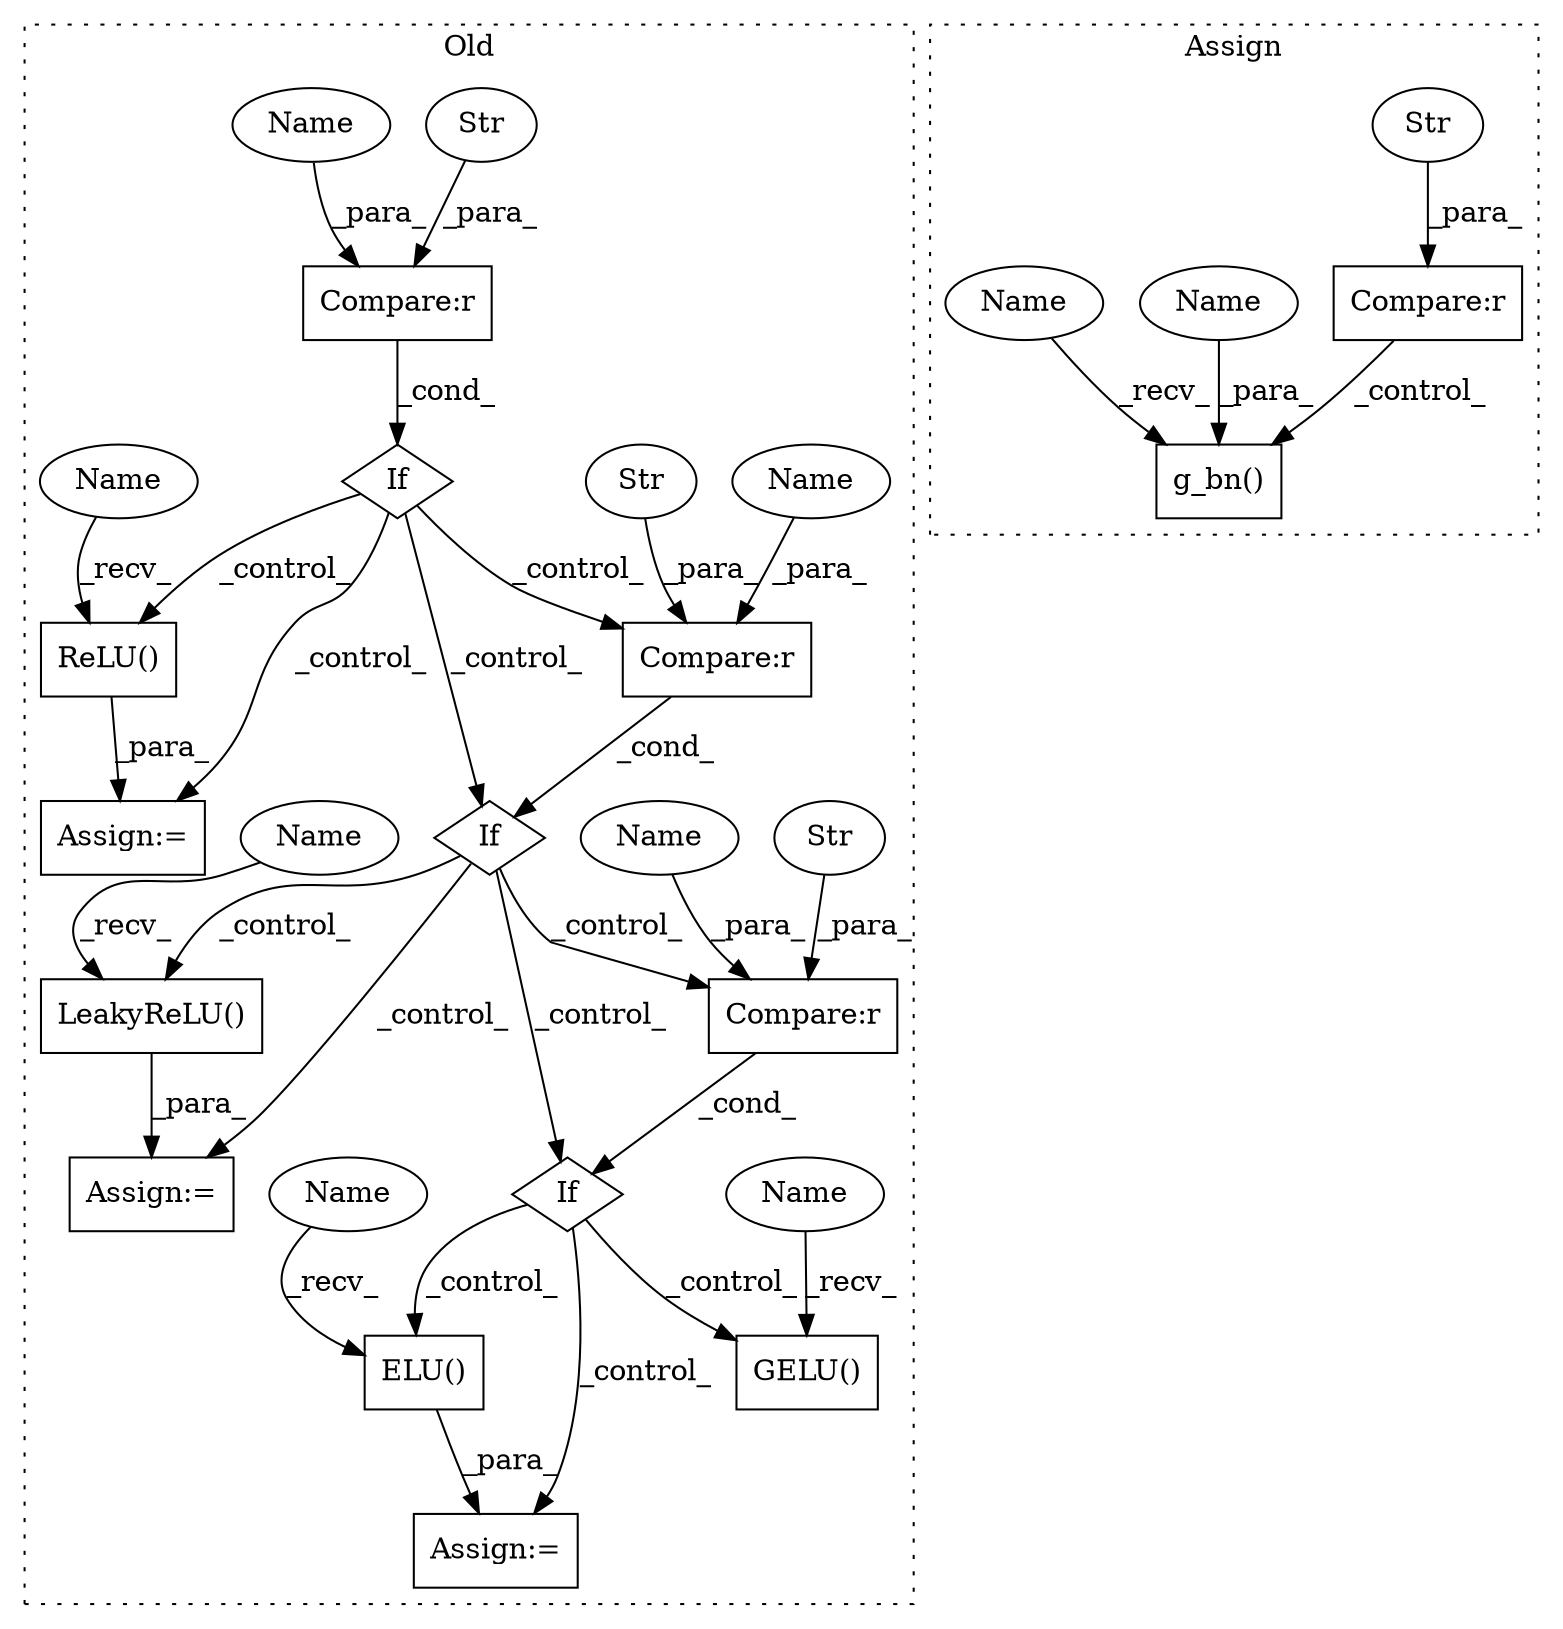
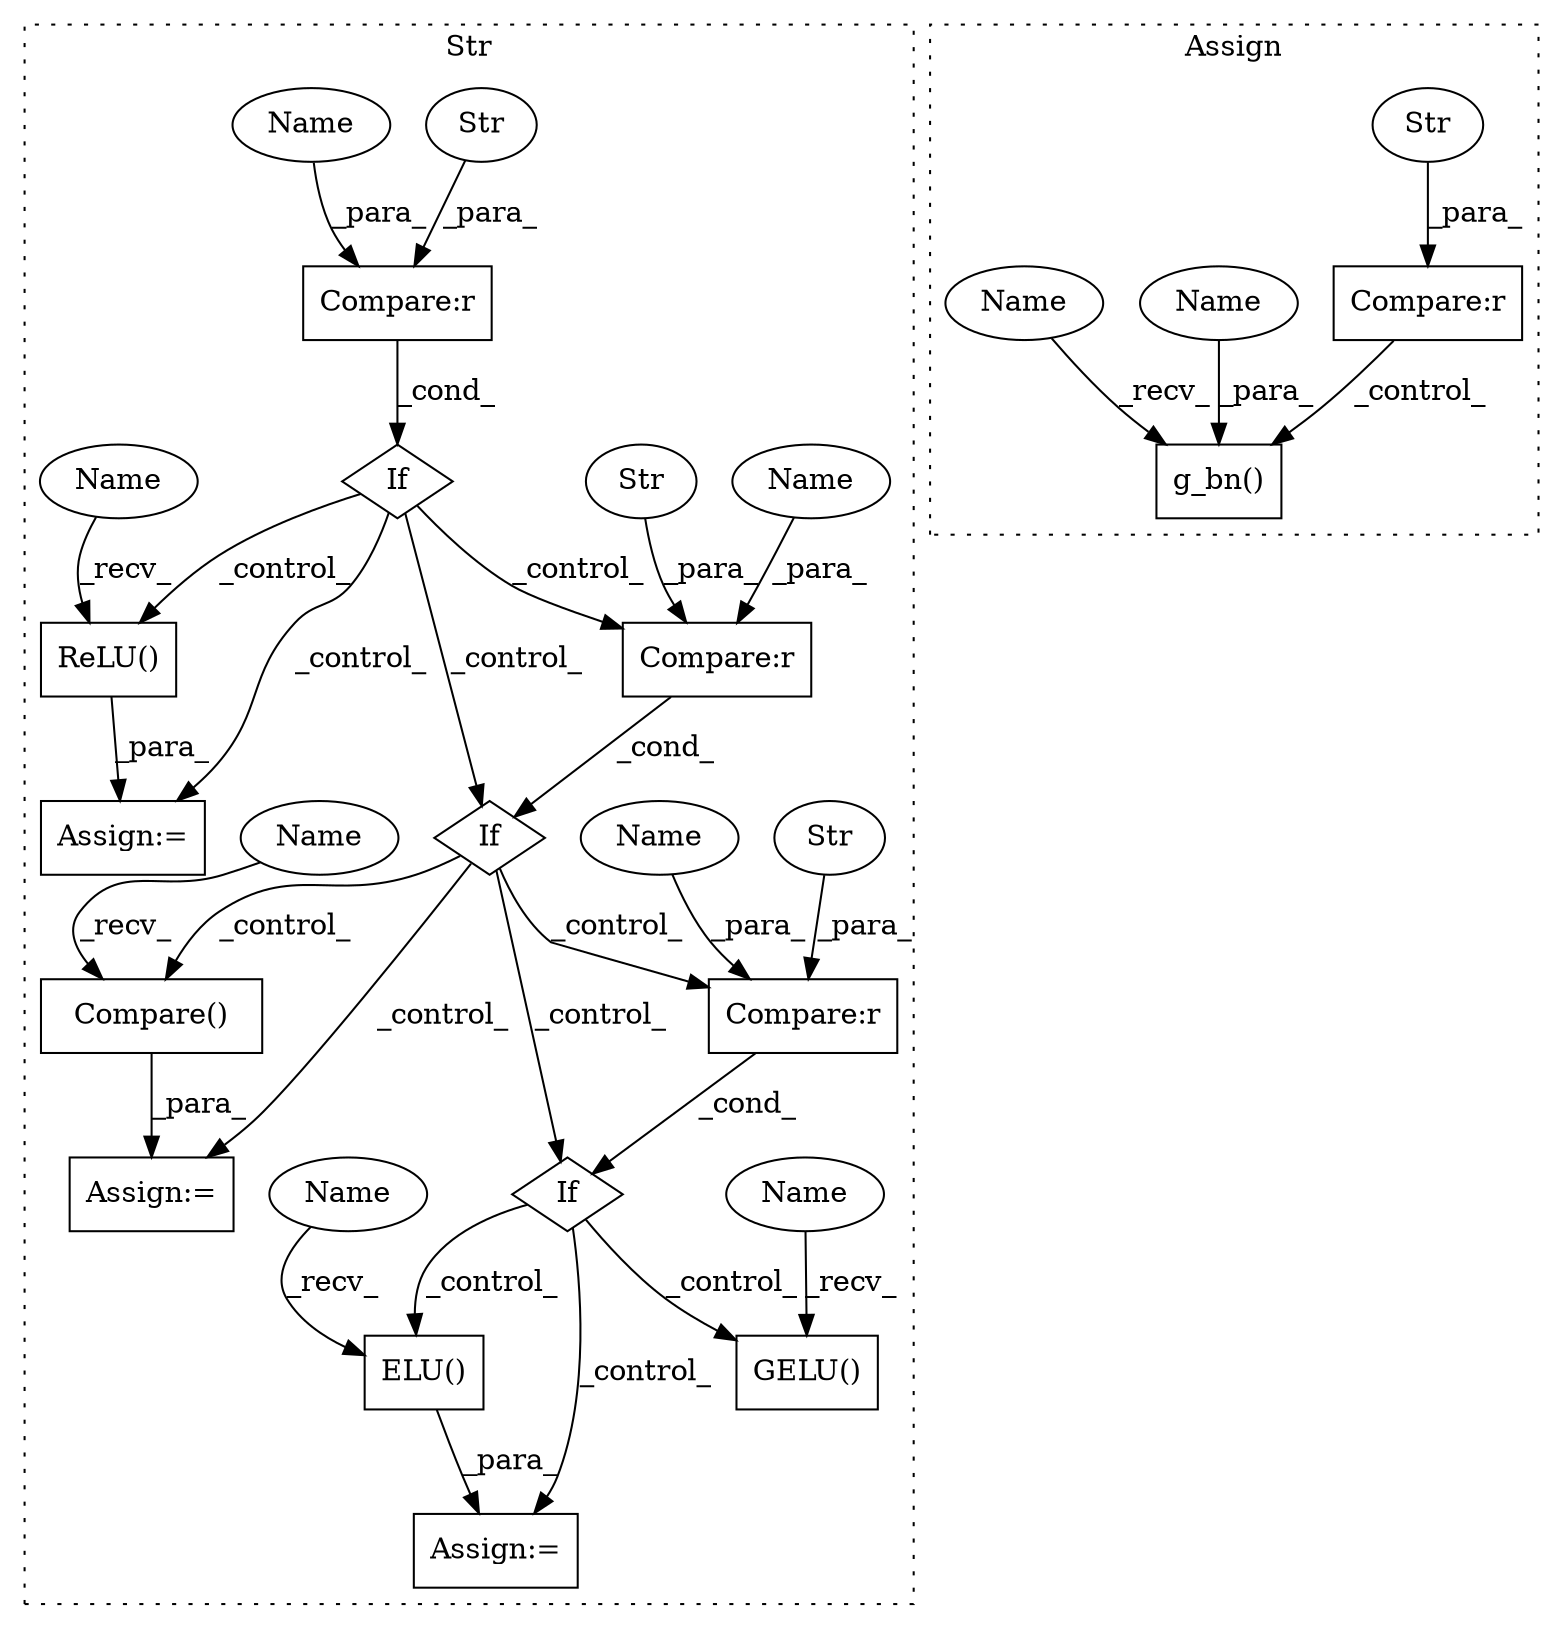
cluster "Old": label "Old" -> "Str"
node "LeakyReLU()": label "LeakyReLU()" -> "Compare()"
